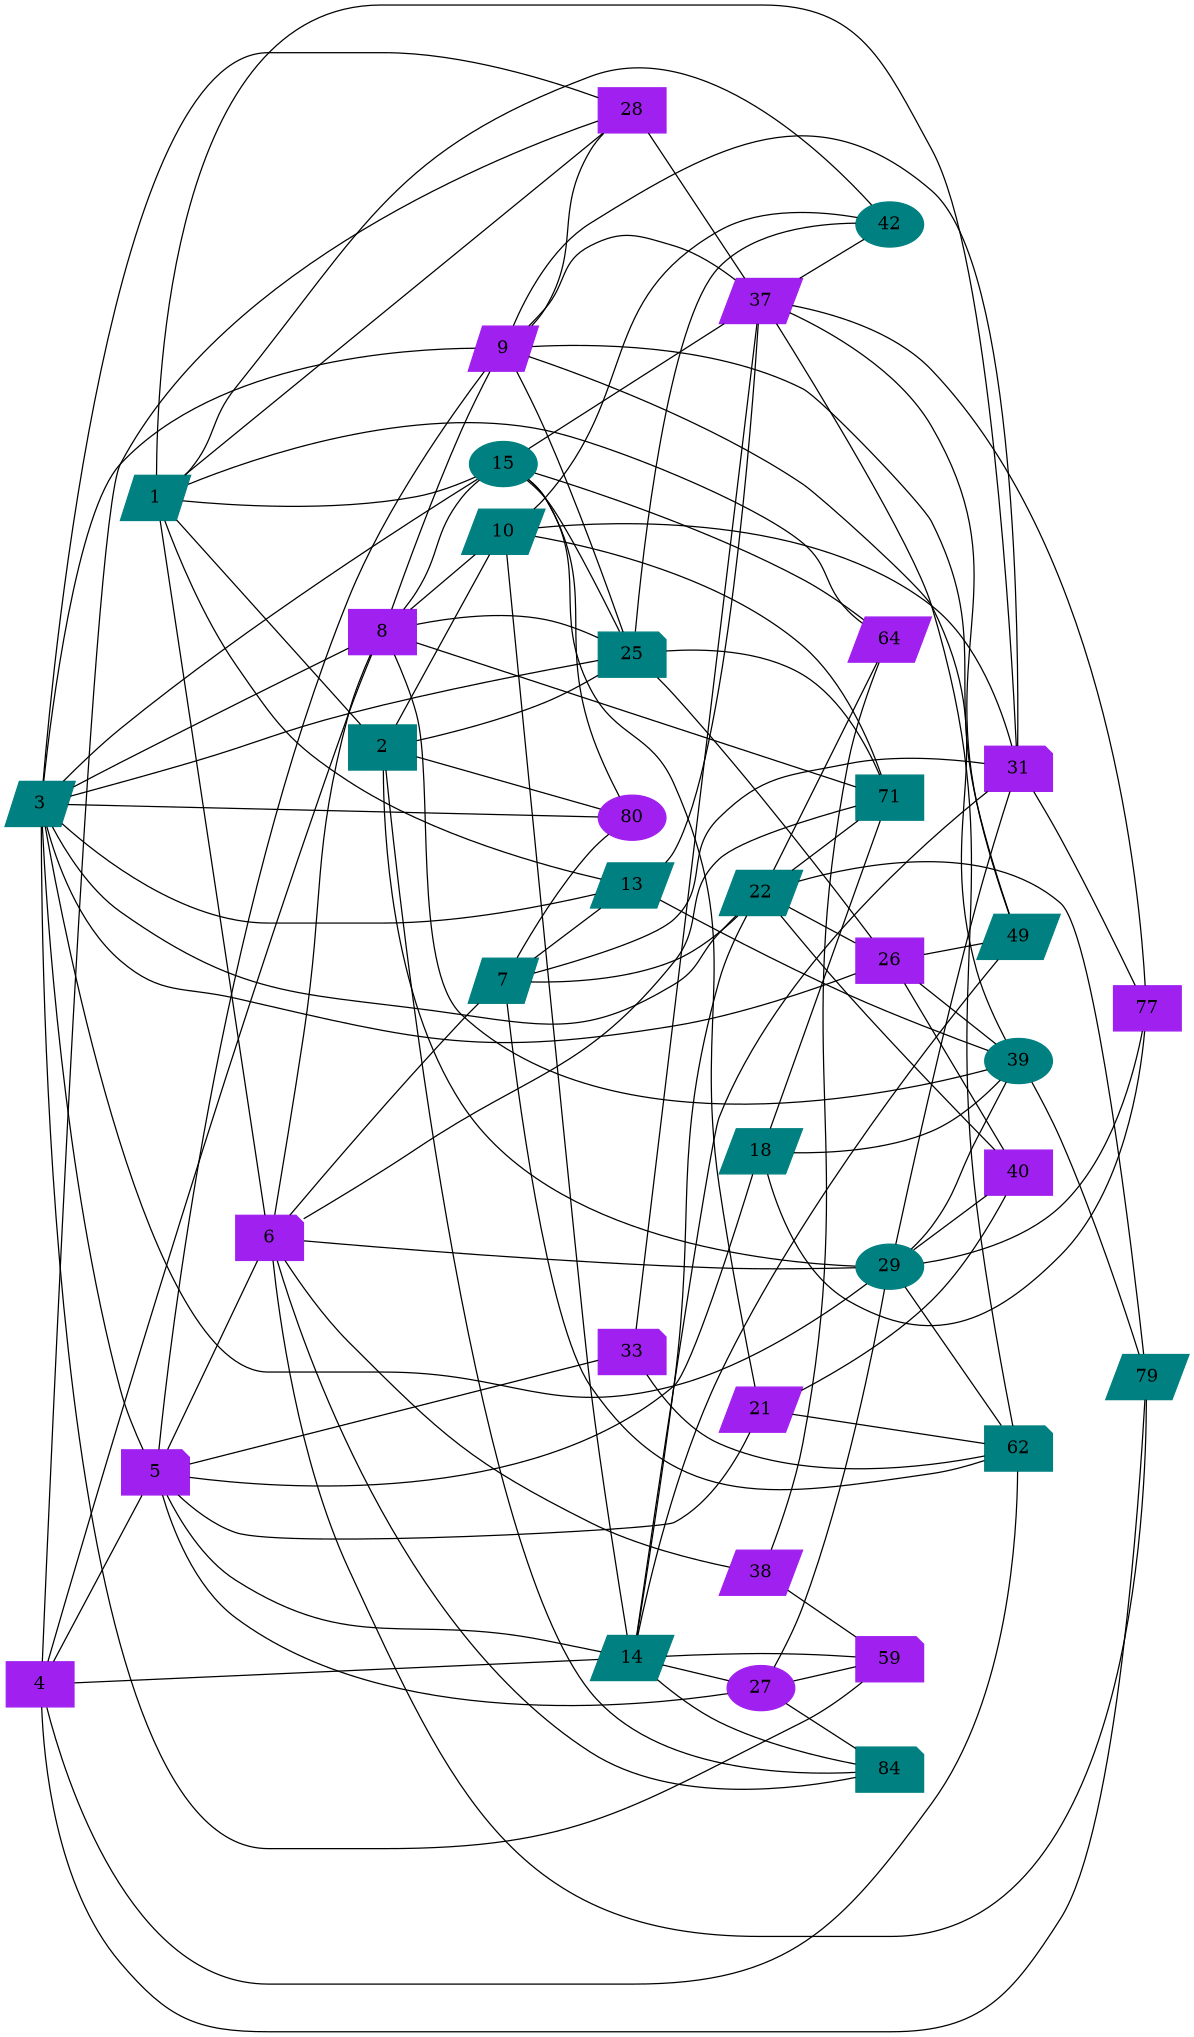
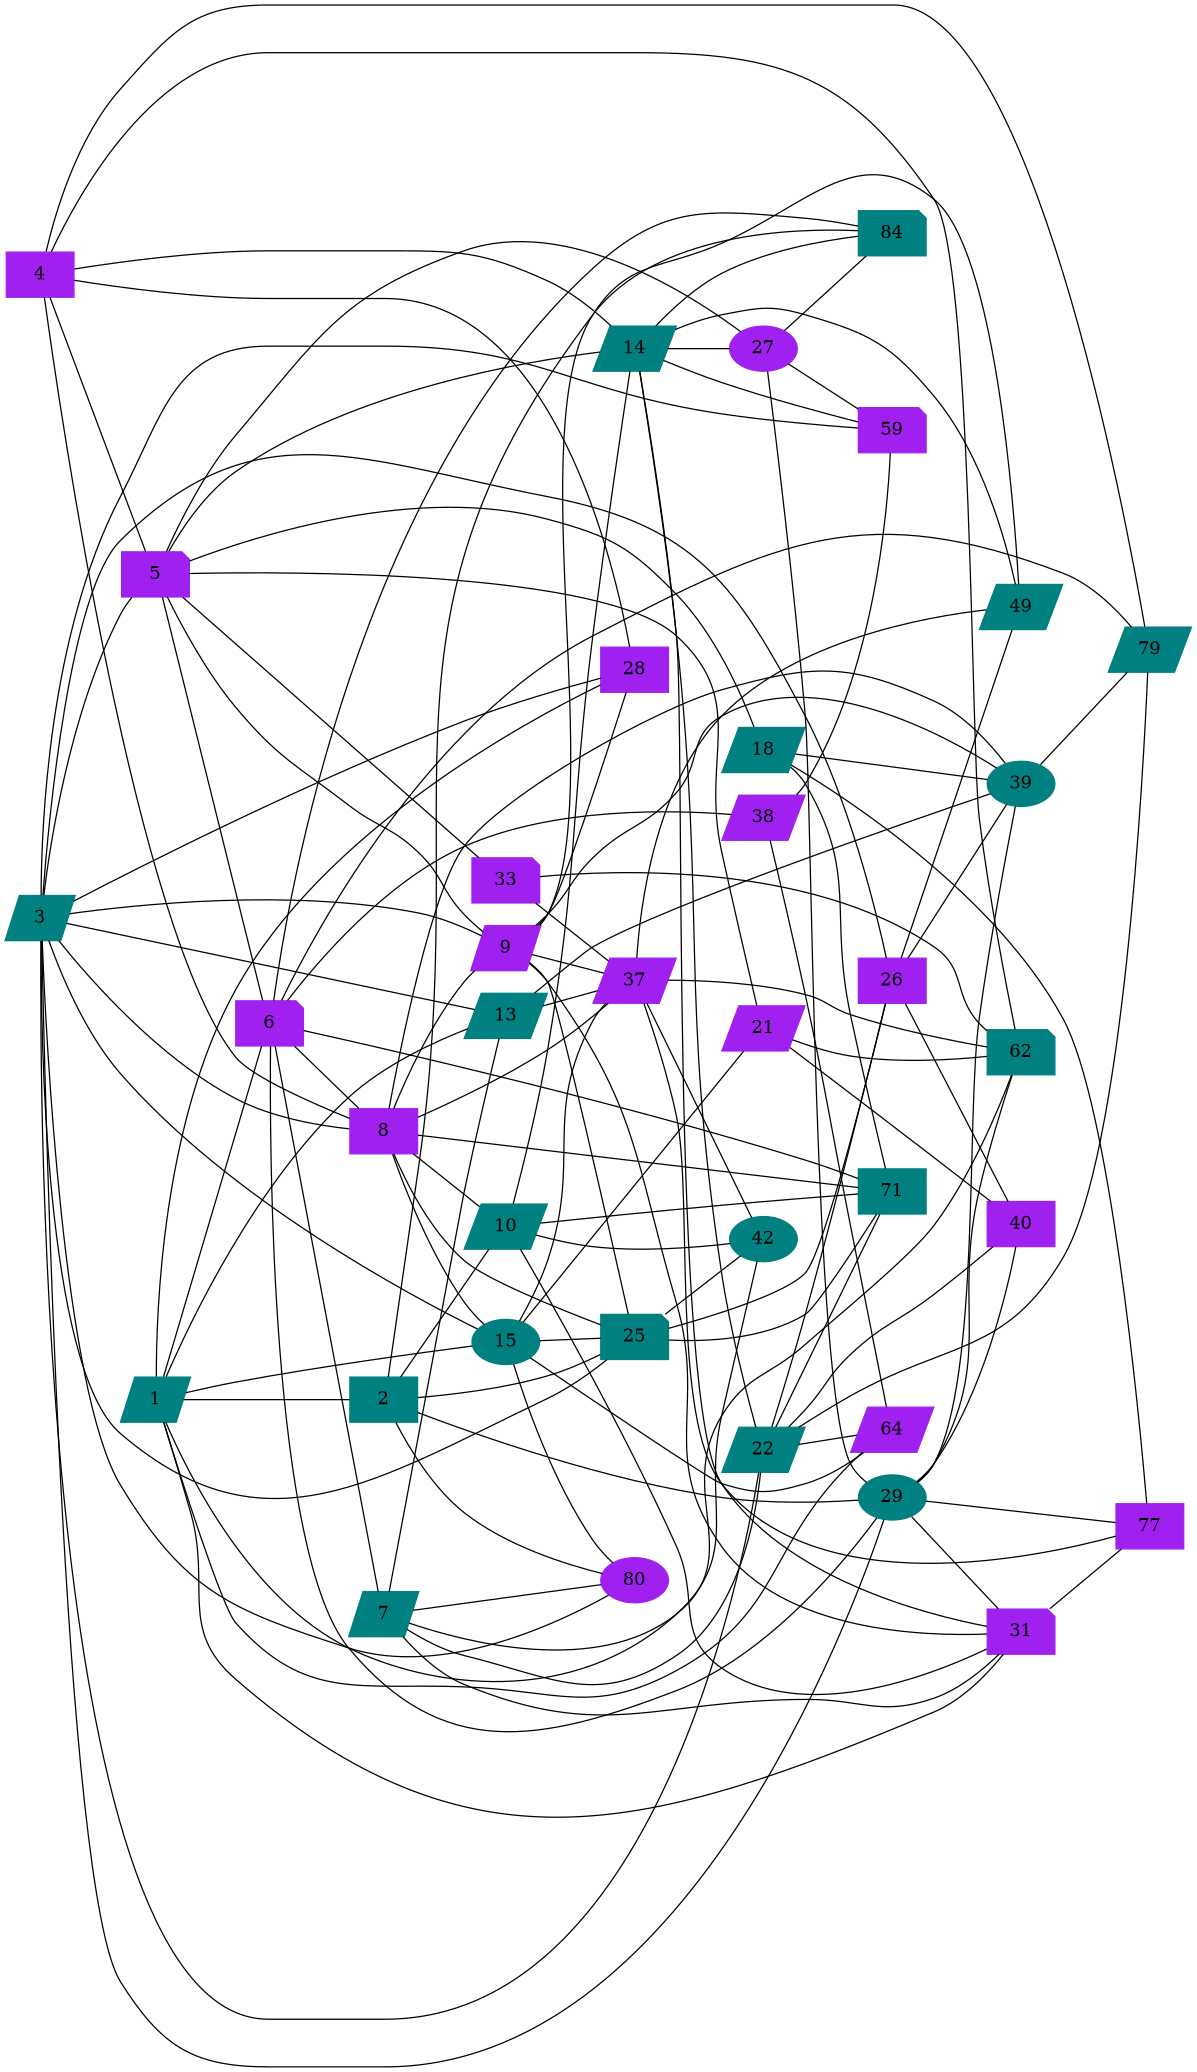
edge "28" -- "37": now "8" -- "37"
